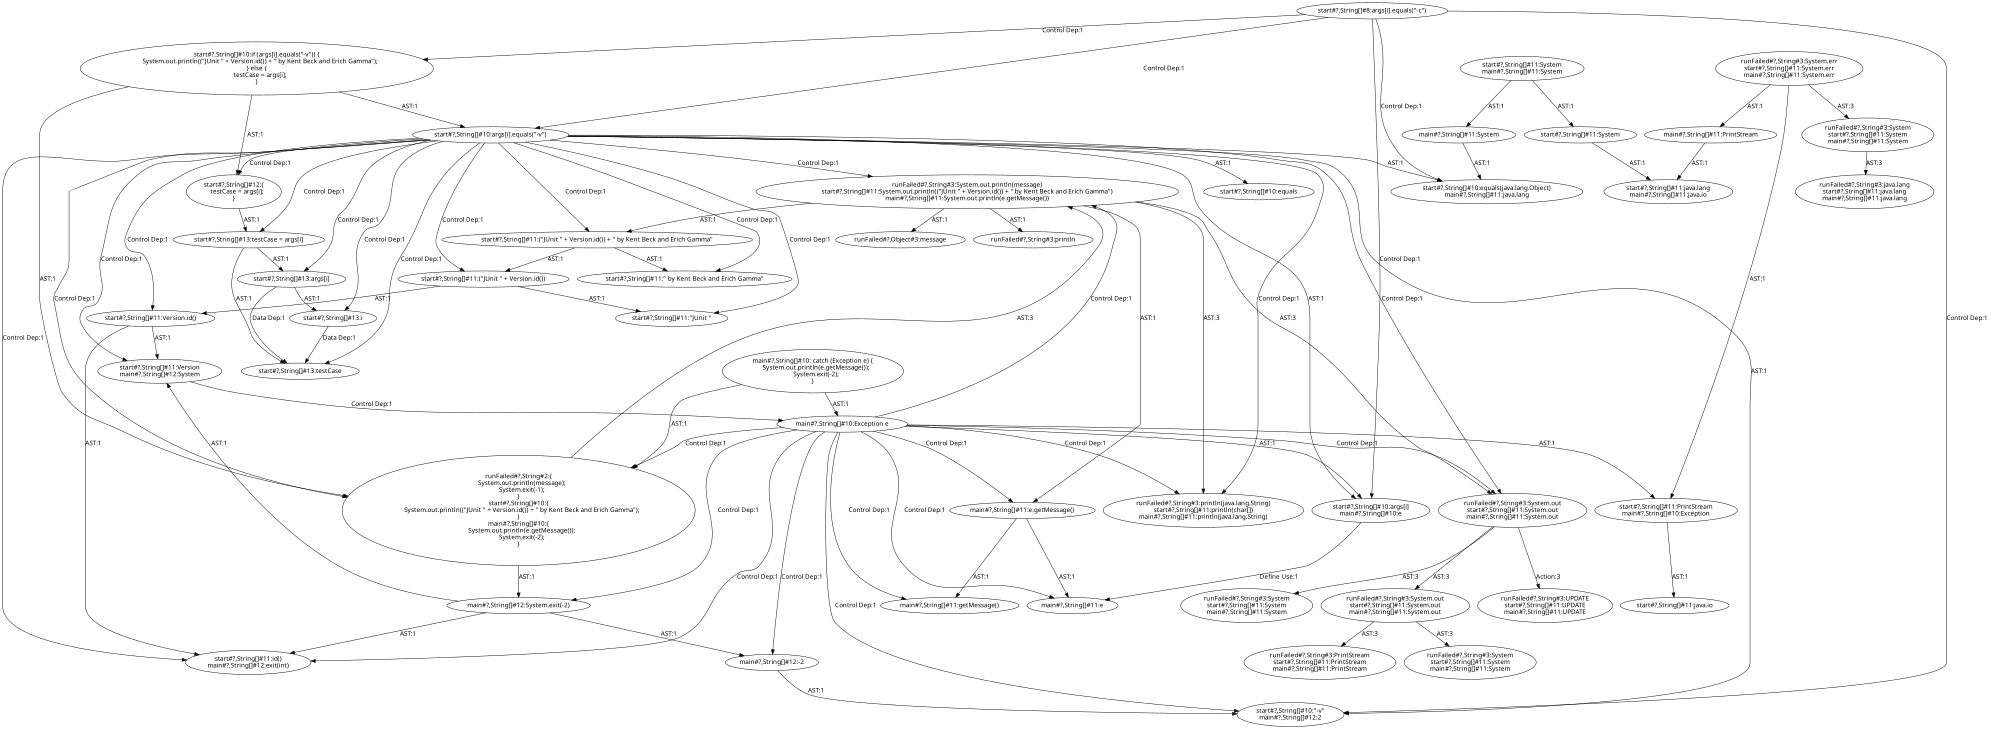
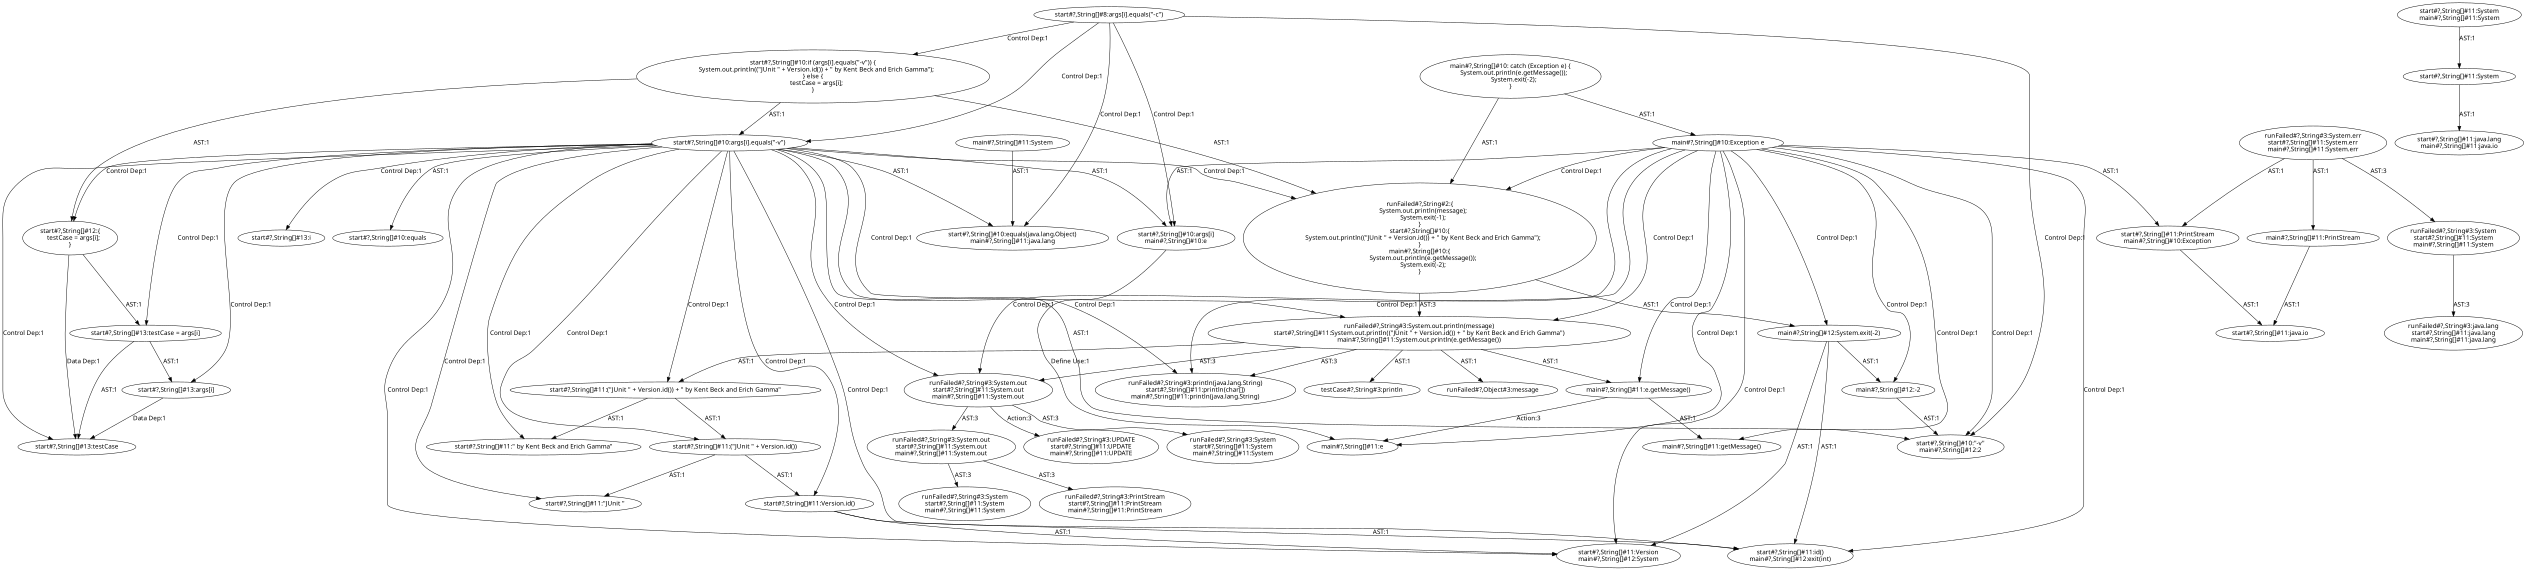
edge "start#?,String[]#11:System main#?,String[]#11:System" -> "main#?,String[]#11:System": removed, label "AST:1"
edge "main#?,String[]#11:PrintStream" -> "start#?,String[]#11:java.lang main#?,String[]#11:java.io": now "main#?,String[]#11:PrintStream" -> "start#?,String[]#11:java.io"
node "runFailed#?,String#3:println": label "runFailed#?,String#3:println" -> "testCase#?,String#3:println"
edge "start#?,String[]#13:args[i]" -> "start#?,String[]#13:i": removed, label "AST:1"
edge "start#?,String[]#13:i" -> "start#?,String[]#13:testCase": now "start#?,String[]#12:{ testCase = args[i]; }" -> "start#?,String[]#13:testCase"
edge "start#?,String[]#11:Version main#?,String[]#12:System" -> "main#?,String[]#10:Exception e": reversed
edge "main#?,String[]#11:e.getMessage()" -> "main#?,String[]#11:e": label "AST:1" -> "Action:3"
